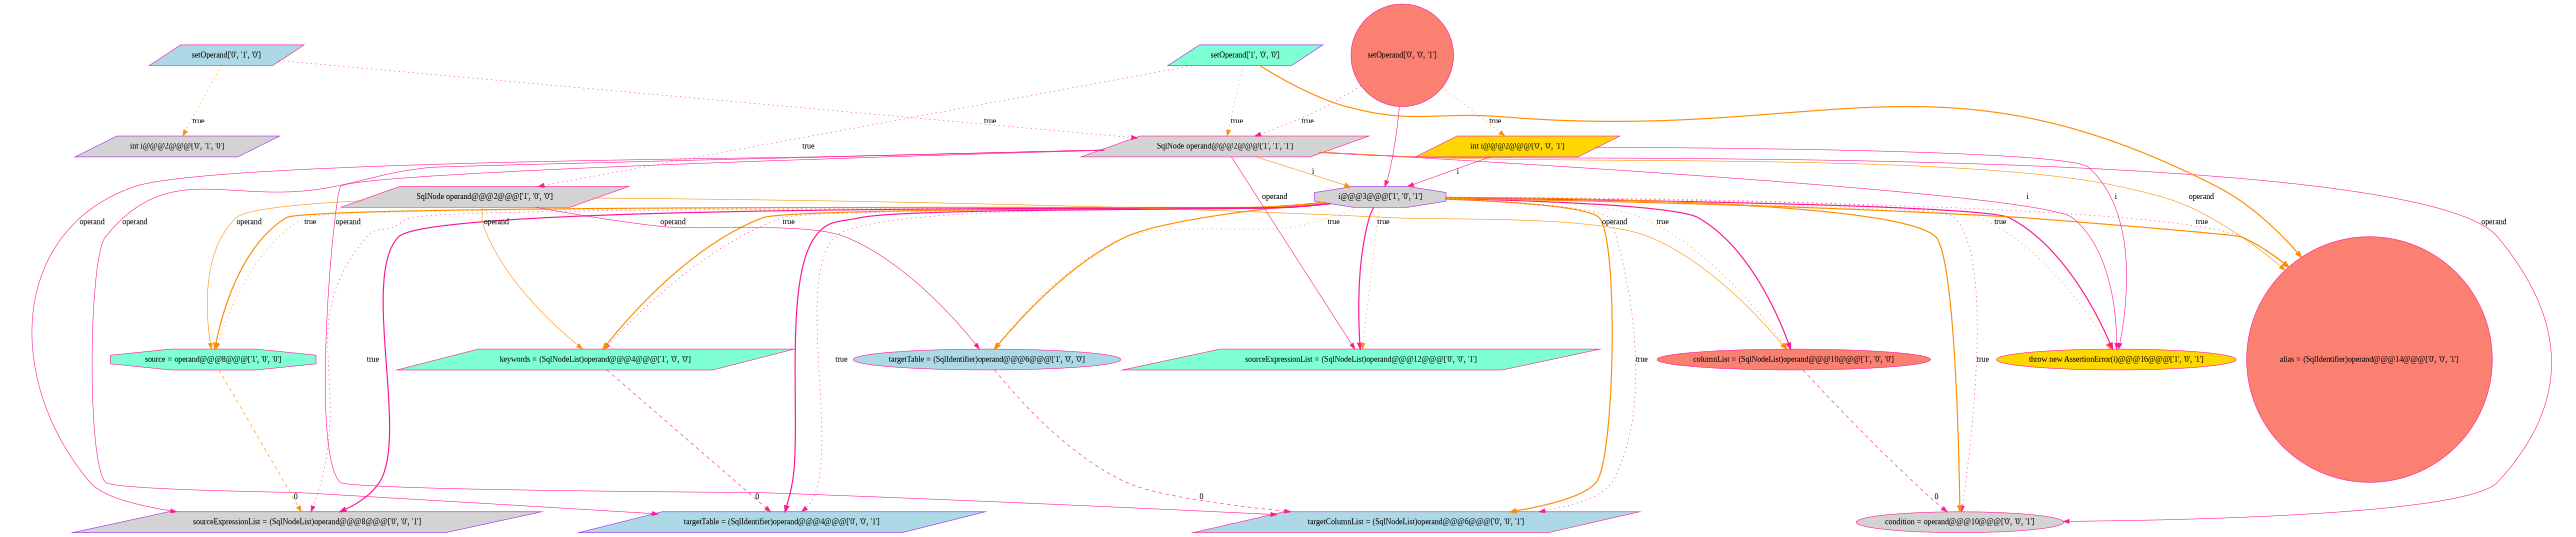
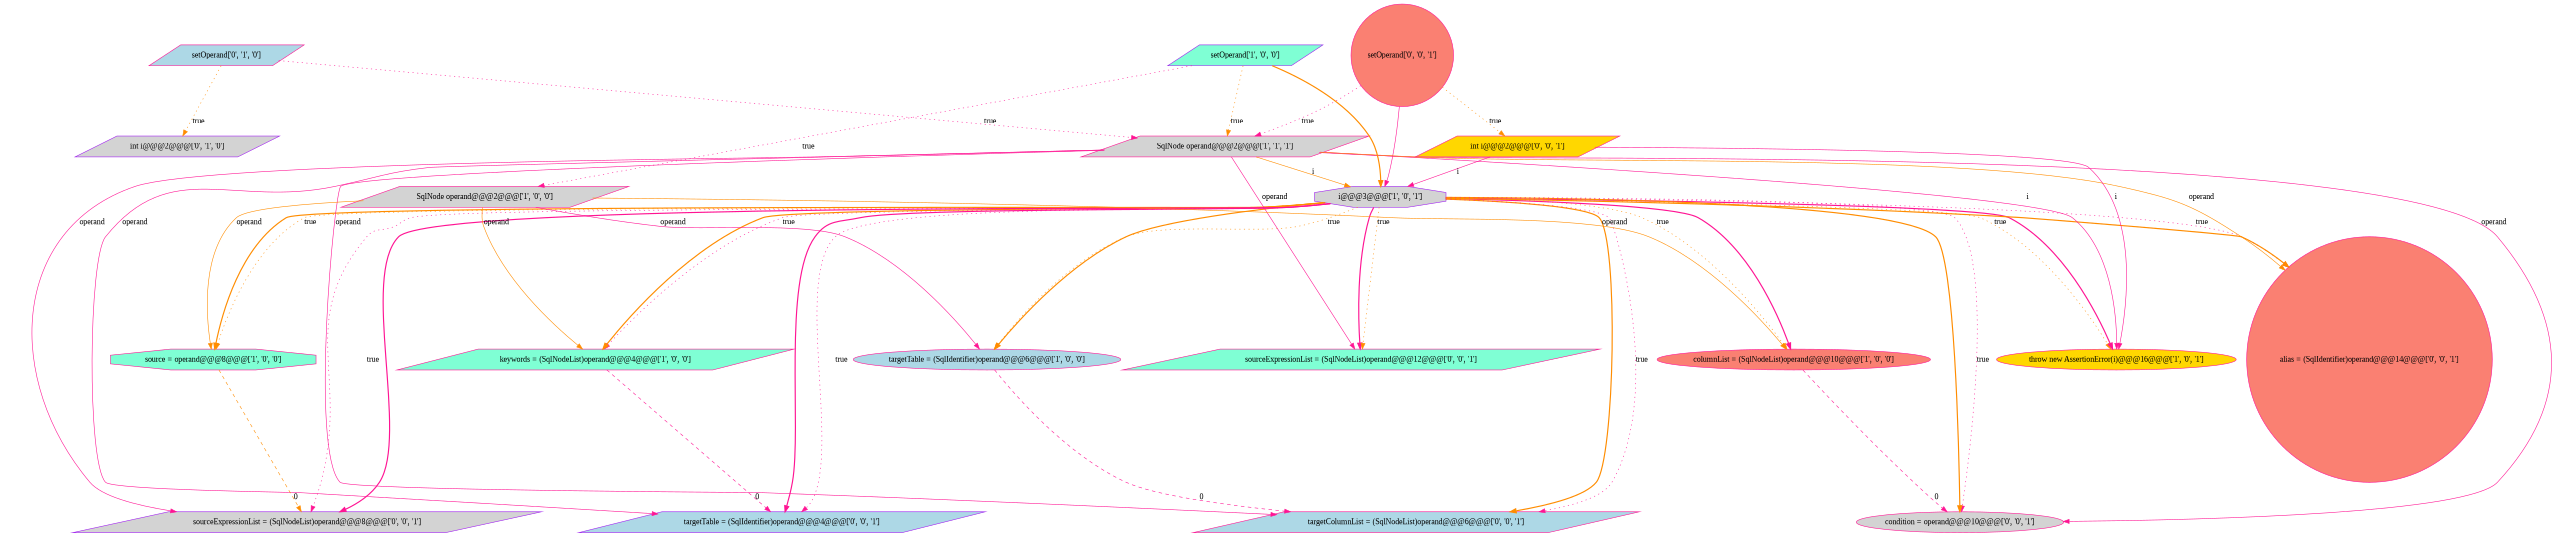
edge "setOperand['1', '0', '0']" -> "alias = (SqlIdentifier)operand@@@14@@@['0', '0', '1']": now "setOperand['1', '0', '0']" -> "i@@@3@@@['1', '0', '1']"
